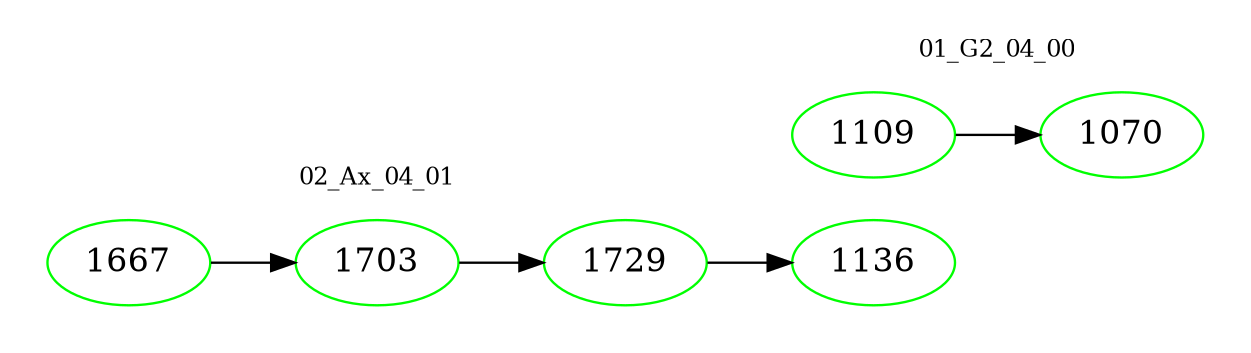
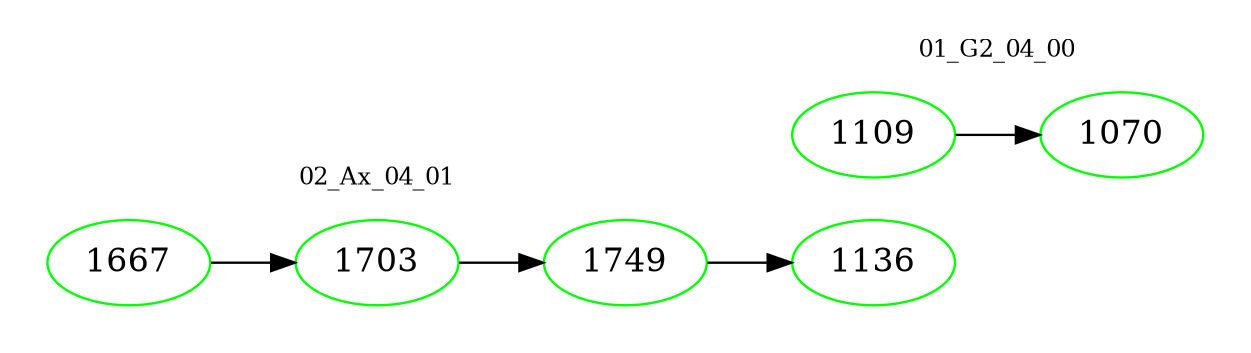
node "1729": label "1729" -> "1749"
